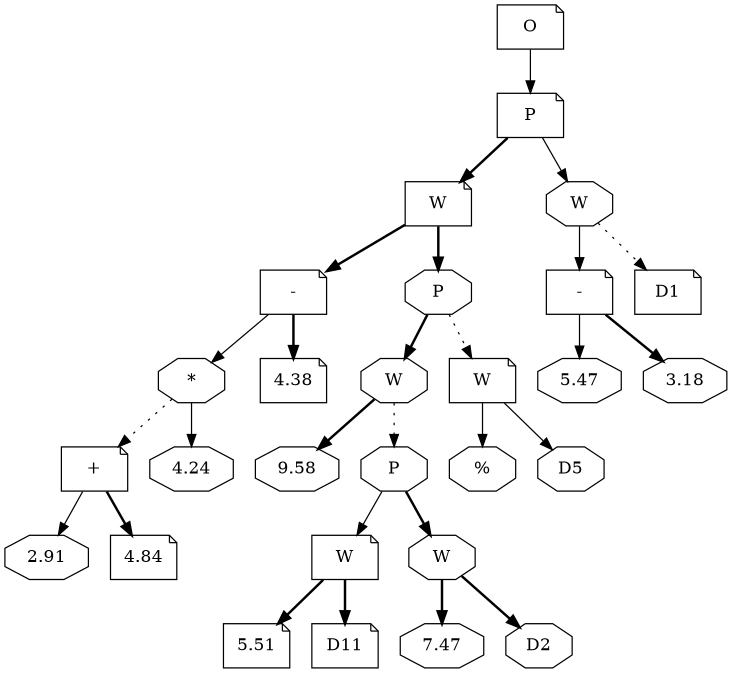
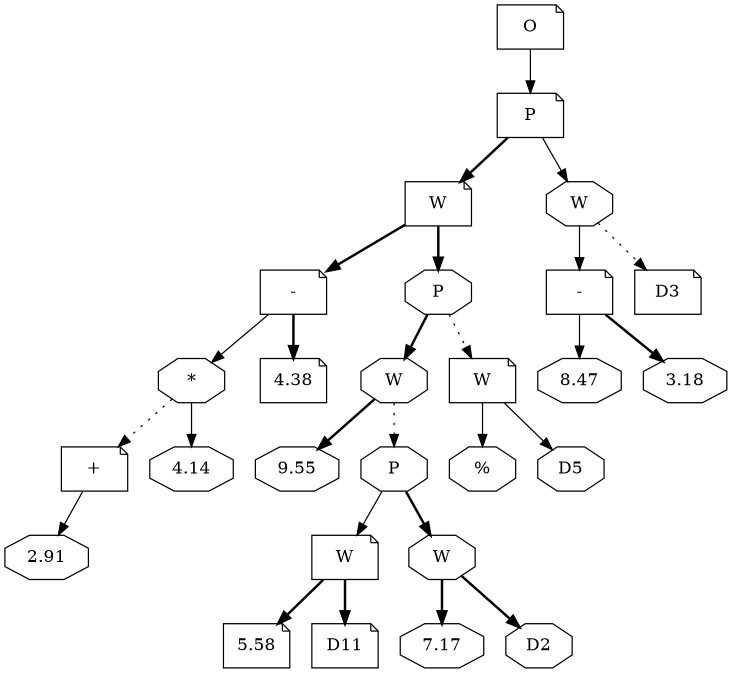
node "D1": label "D1" -> "D3"
node "5.47": label "5.47" -> "8.47"
node "4.24": label "4.24" -> "4.14"
node "9.58": label "9.58" -> "9.55"
node "4.84": removed
node "5.51": label "5.51" -> "5.58"
node "7.47": label "7.47" -> "7.17"
